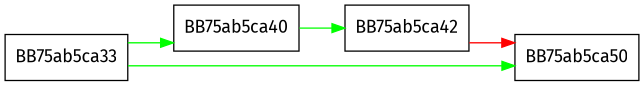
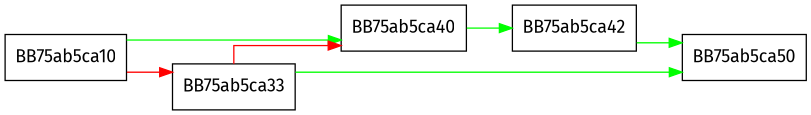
edge "BB75ab5ca33" -> "BB75ab5ca40": color green -> red
edge "BB75ab5ca42" -> "BB75ab5ca50": color red -> green
node "BB75ab5ca10": added
